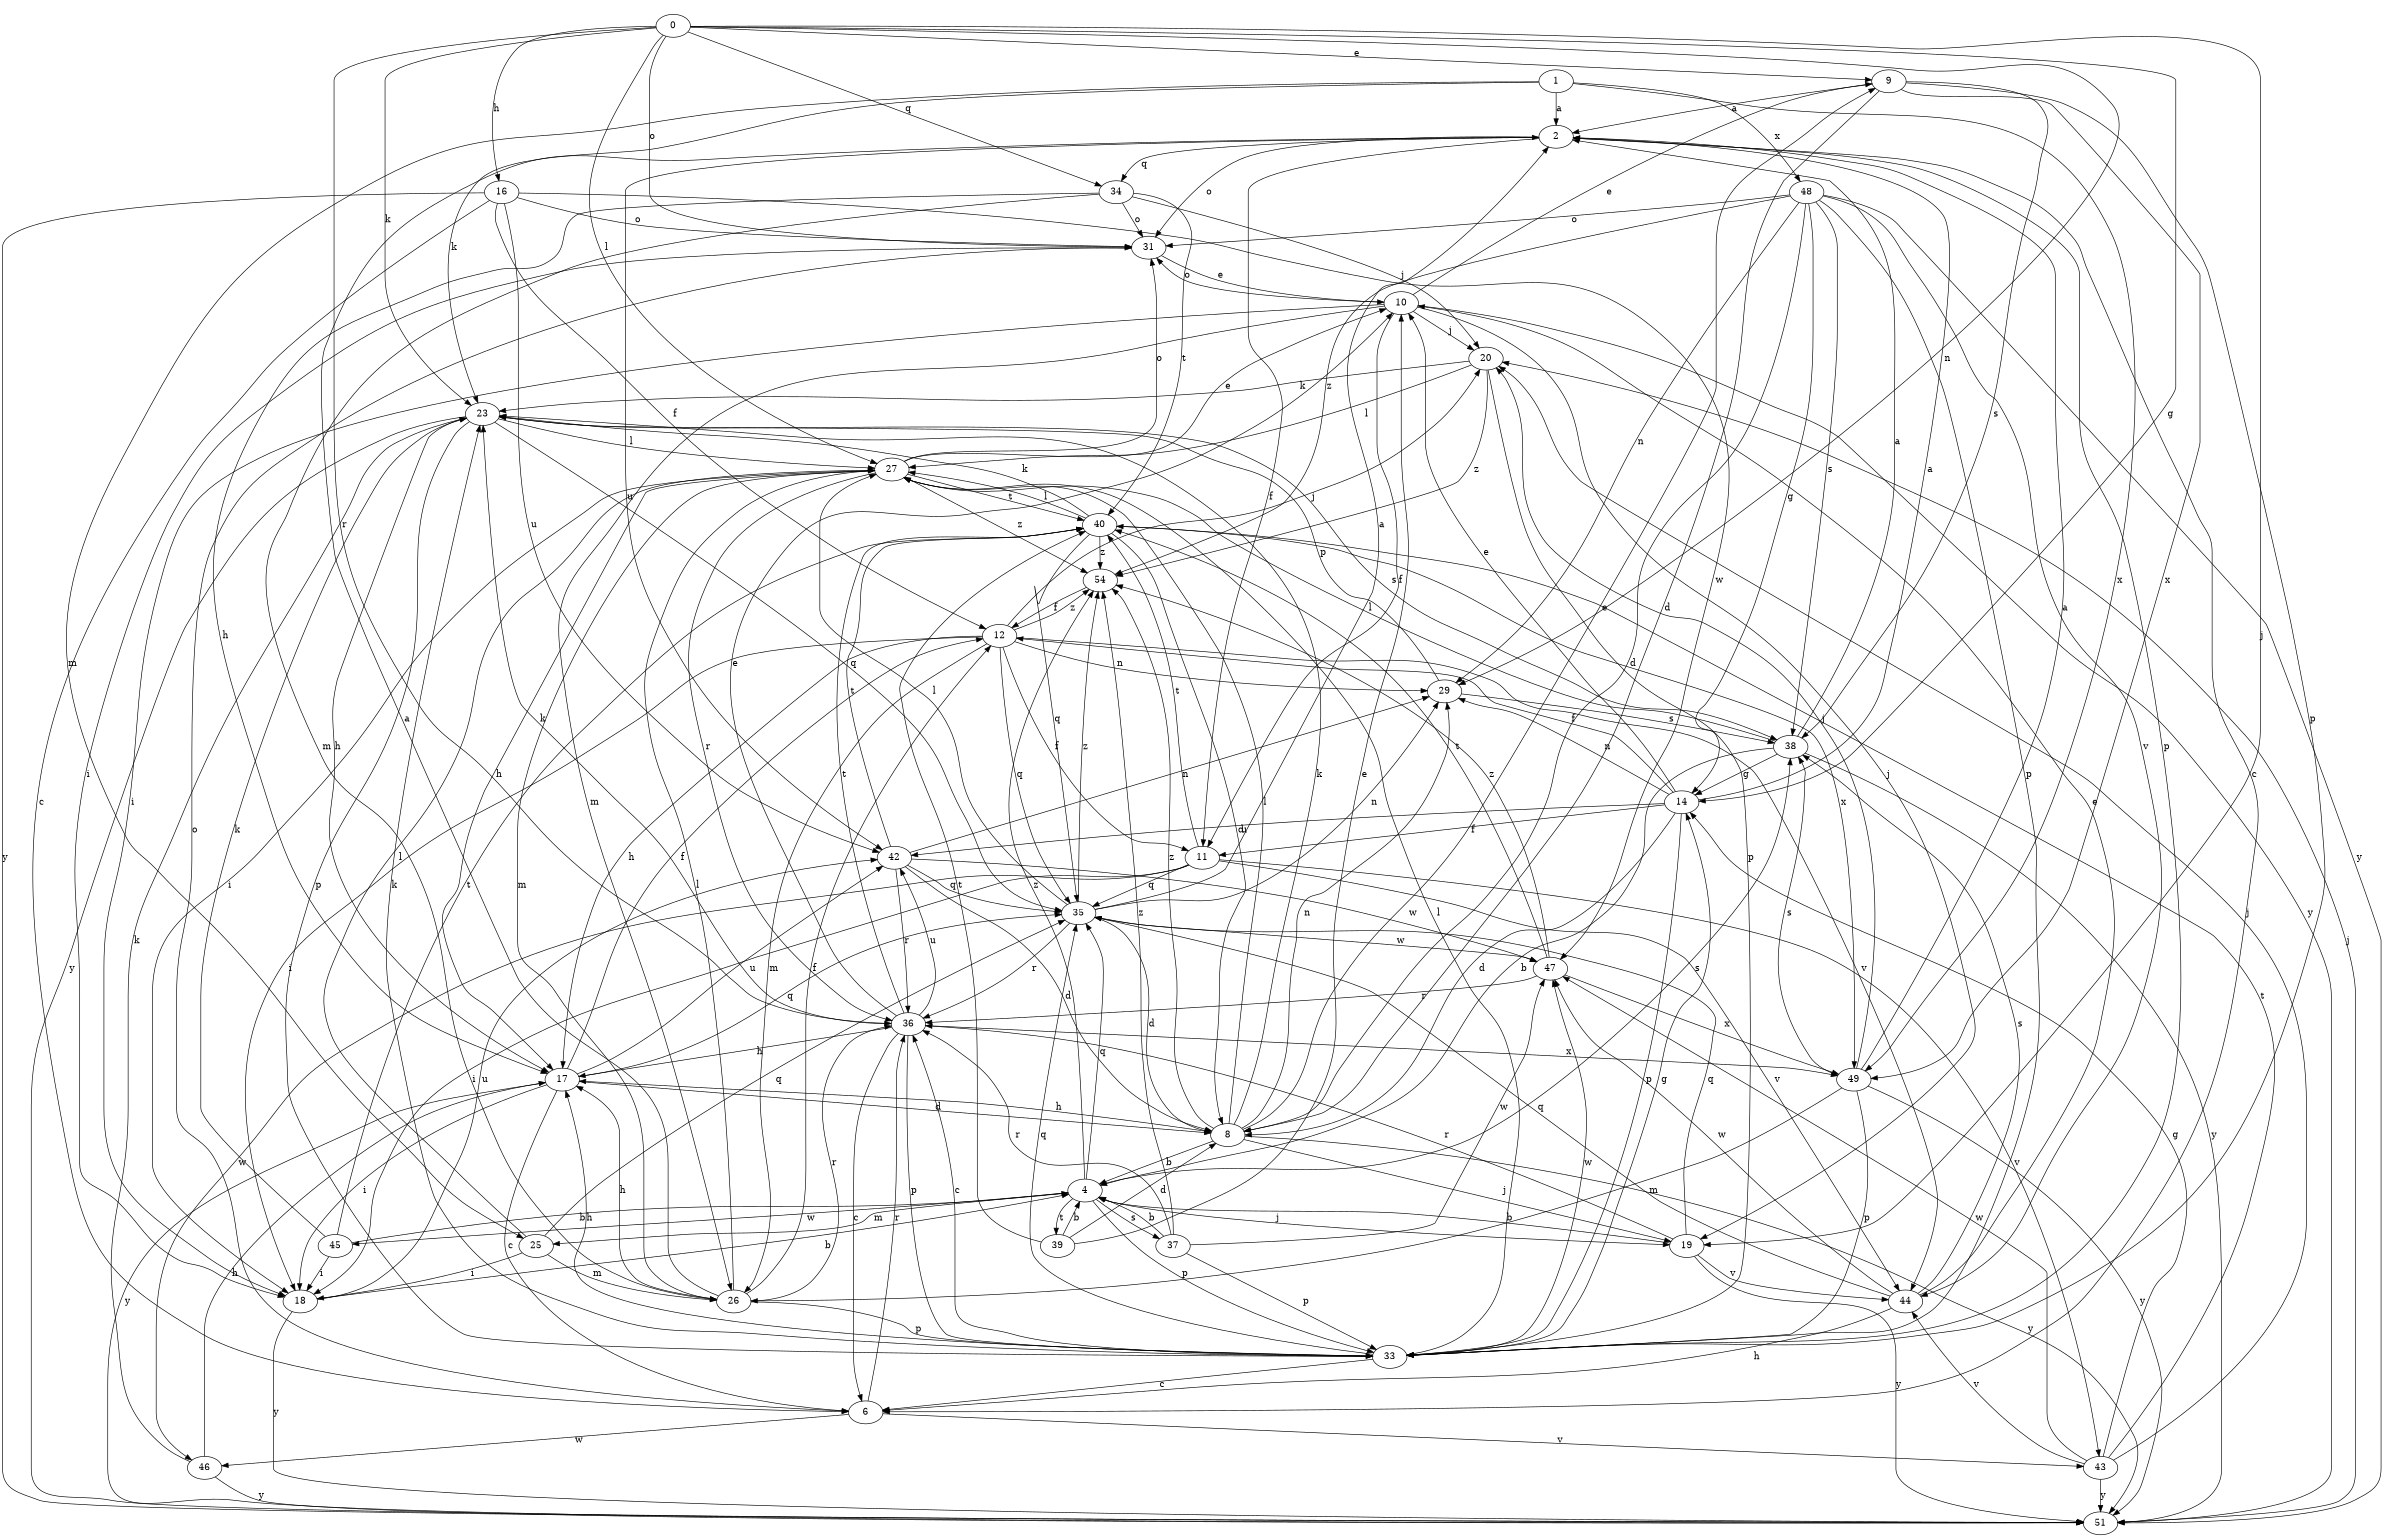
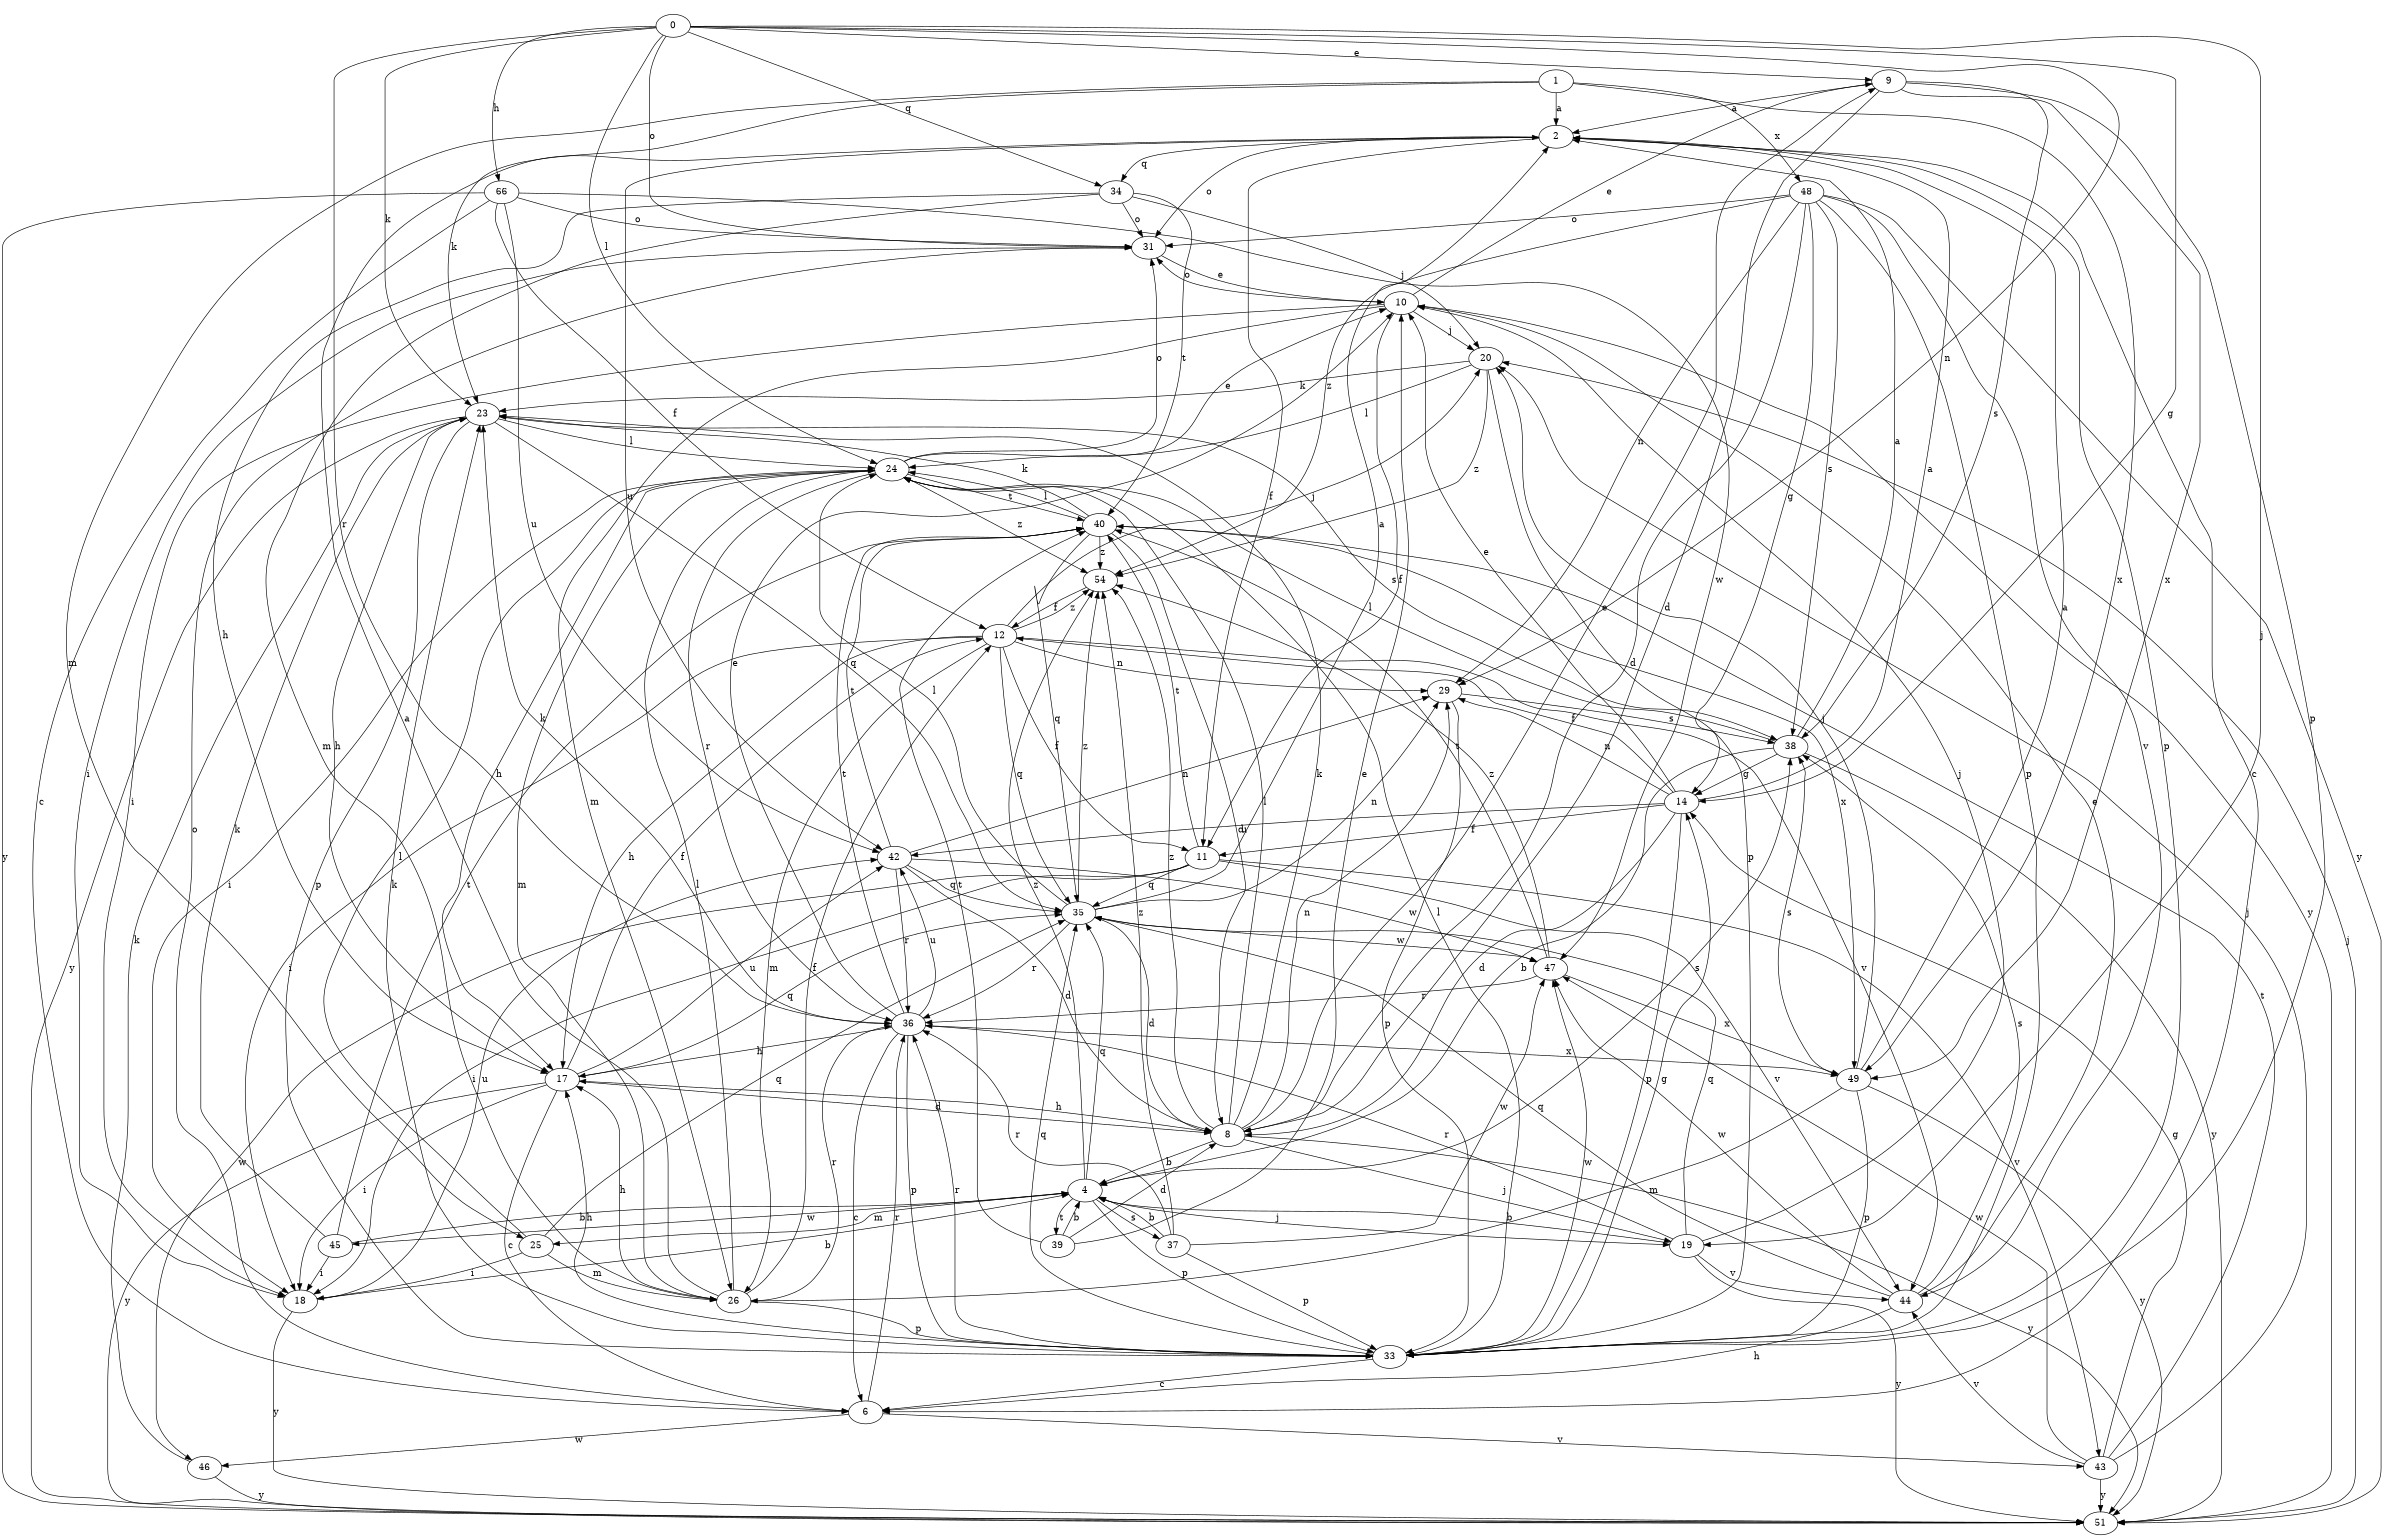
node "16": label "16" -> "66"
edge "29" -> "23": now "29" -> "33"
node "27": label "27" -> "24"
edge "10" -> "19": reversed
edge "33" -> "36": label "c" -> "r"
edge "46" -> "17": removed, label "h"
